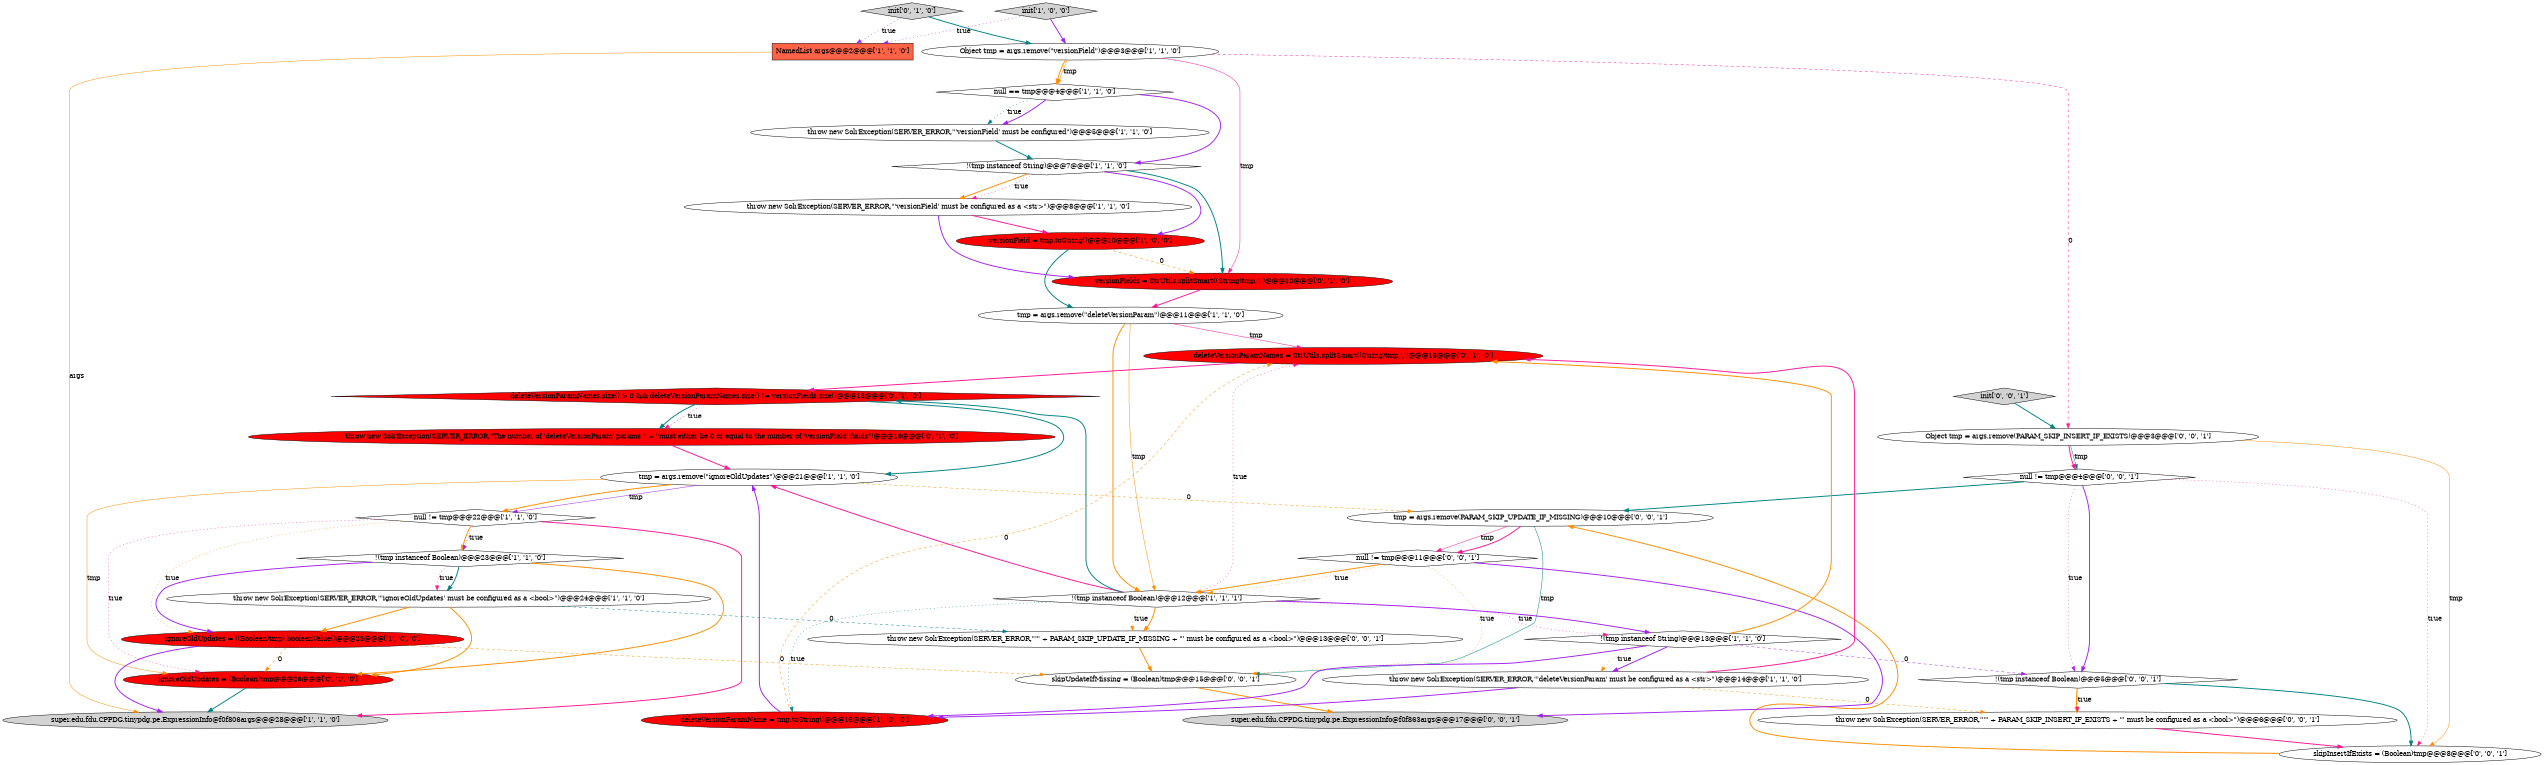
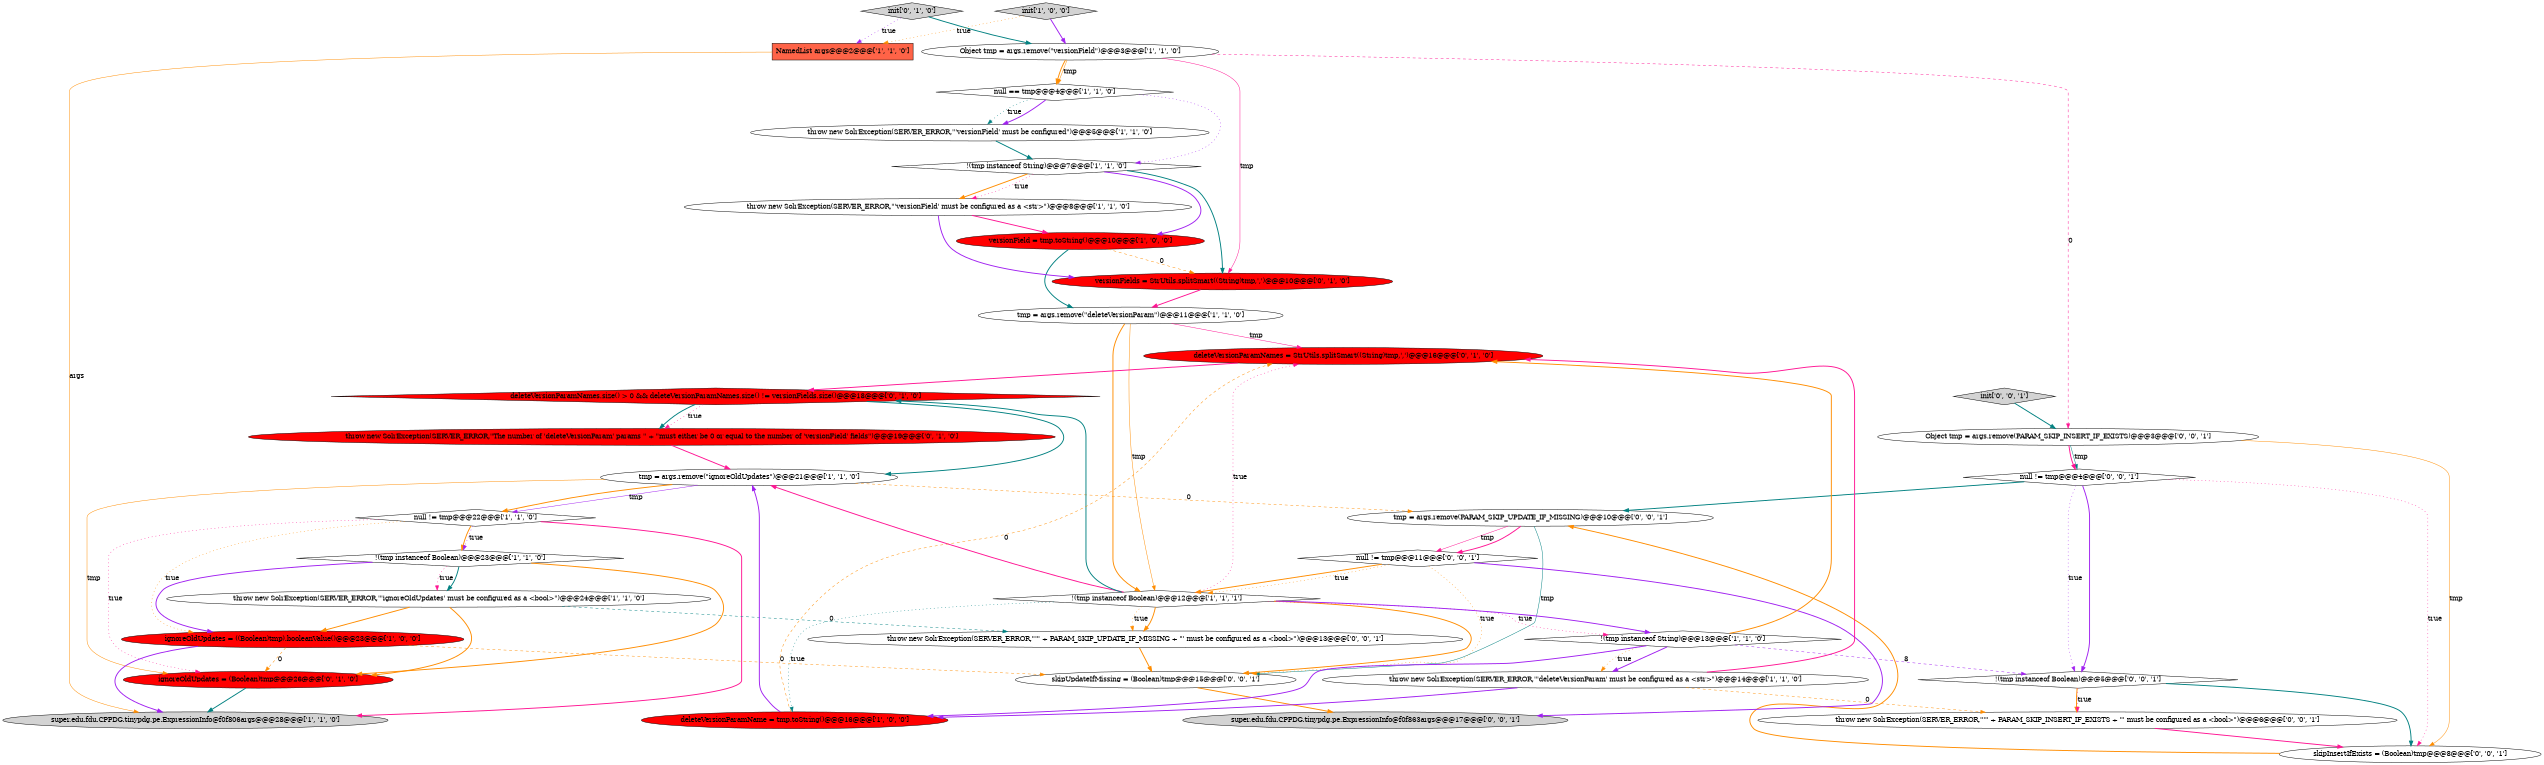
edge "init['1', '0', '0']" -> "NamedList args@@@2@@@['1', '1', '0']": color purple -> darkorange
edge "null == tmp@@@4@@@['1', '1', '0']" -> "!(tmp instanceof String)@@@7@@@['1', '1', '0']": style bold -> dotted
edge "!(tmp instanceof Boolean)@@@12@@@['1', '1', '1']" -> "skipUpdateIfMissing = (Boolean)tmp@@@15@@@['0', '0', '1']": added
edge "!(tmp instanceof String)@@@13@@@['1', '1', '0']" -> "!(tmp instanceof Boolean)@@@5@@@['0', '0', '1']": label "0" -> "8"
